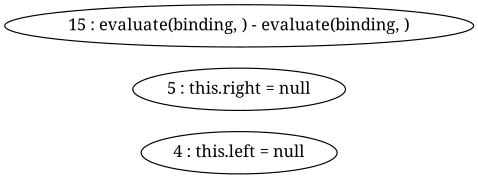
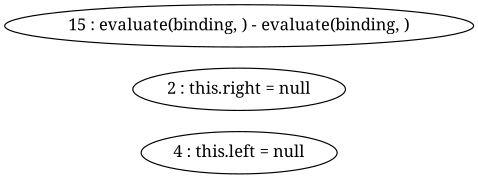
node "5 : this.right = null": label "5 : this.right = null" -> "2 : this.right = null"
